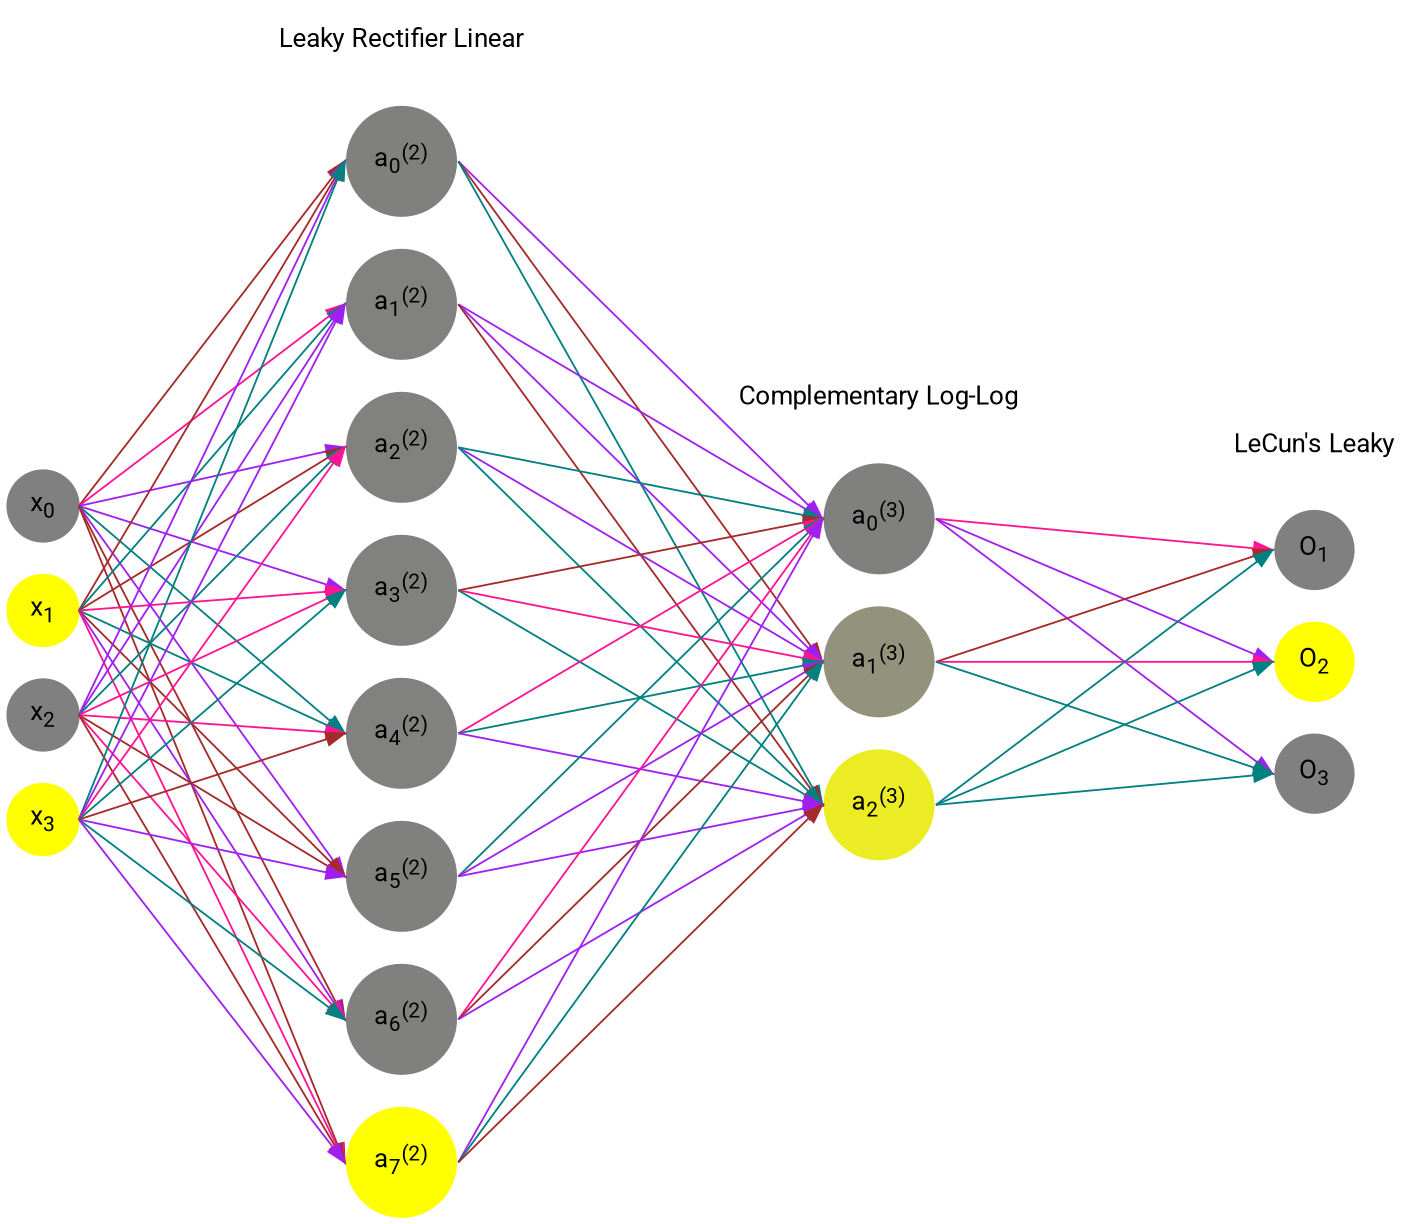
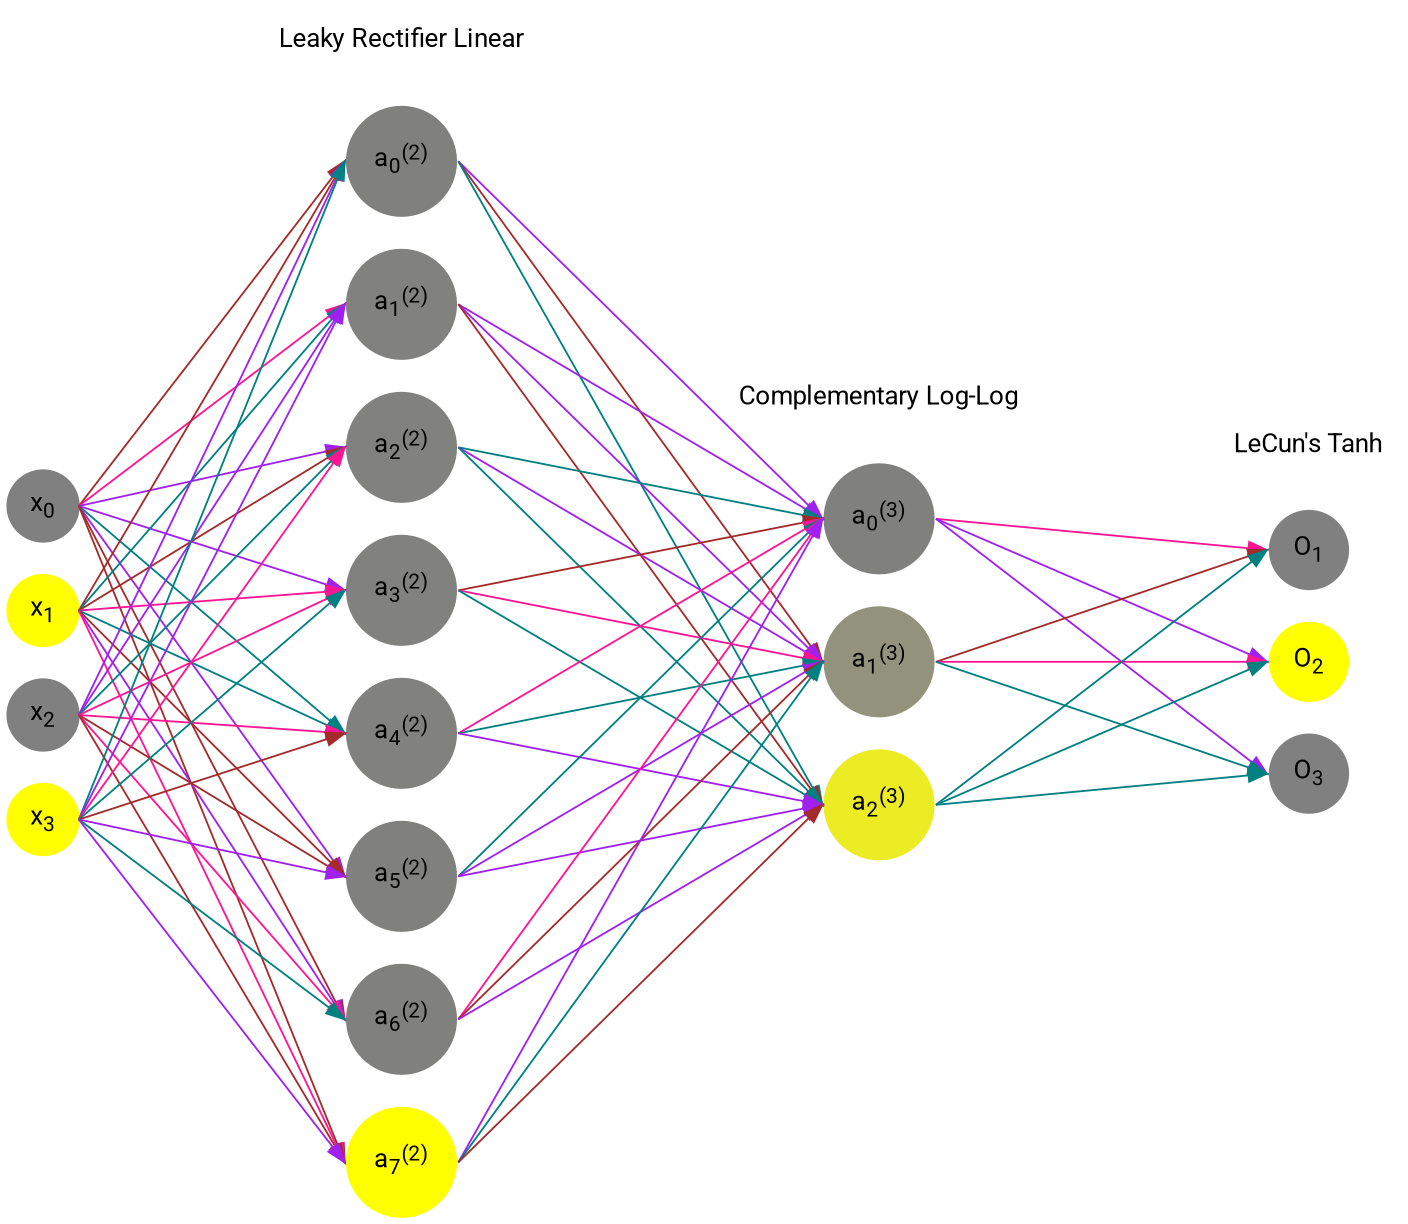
node "LeCun's Leaky": label "LeCun's Leaky" -> "LeCun's Tanh"
